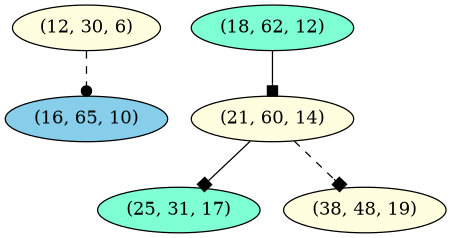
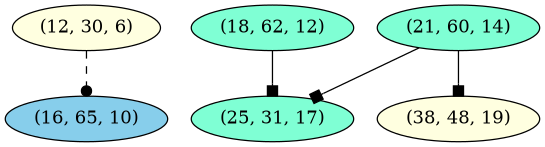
edge "(18, 62, 12)" -> "(21, 60, 14)": now "(18, 62, 12)" -> "(25, 31, 17)"
node "(21, 60, 14)": fillcolor lightyellow -> aquamarine
edge "(21, 60, 14)" -> "(38, 48, 19)": style dashed -> solid
